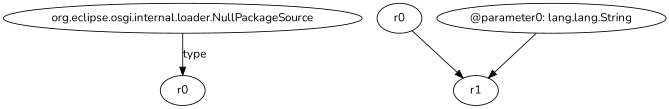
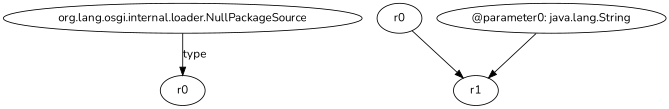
node "org.eclipse.osgi.internal.loader.NullPackageSource": label "org.eclipse.osgi.internal.loader.NullPackageSource" -> "org.lang.osgi.internal.loader.NullPackageSource"
node "@parameter0: lang.lang.String": label "@parameter0: lang.lang.String" -> "@parameter0: java.lang.String"
